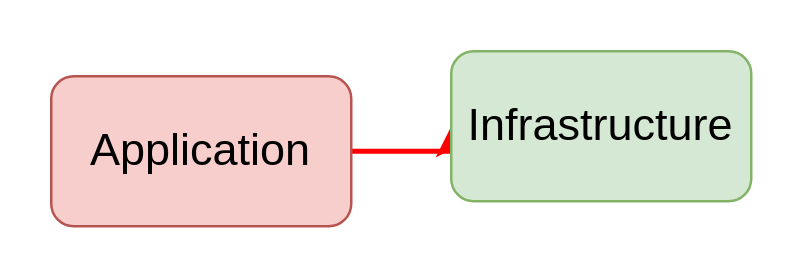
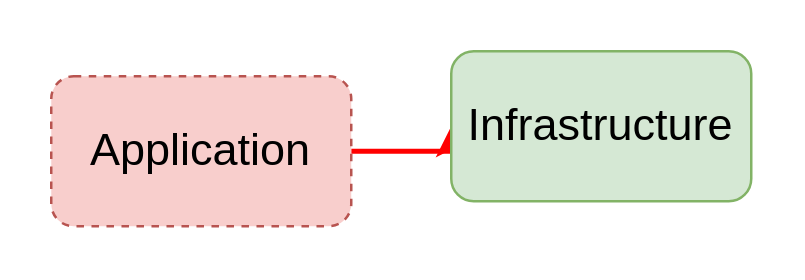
node "Application": style solid -> dashed
